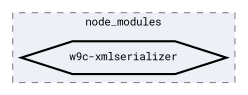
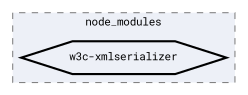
node "w9c-xmlserializer": label "w9c-xmlserializer" -> "w3c-xmlserializer"
